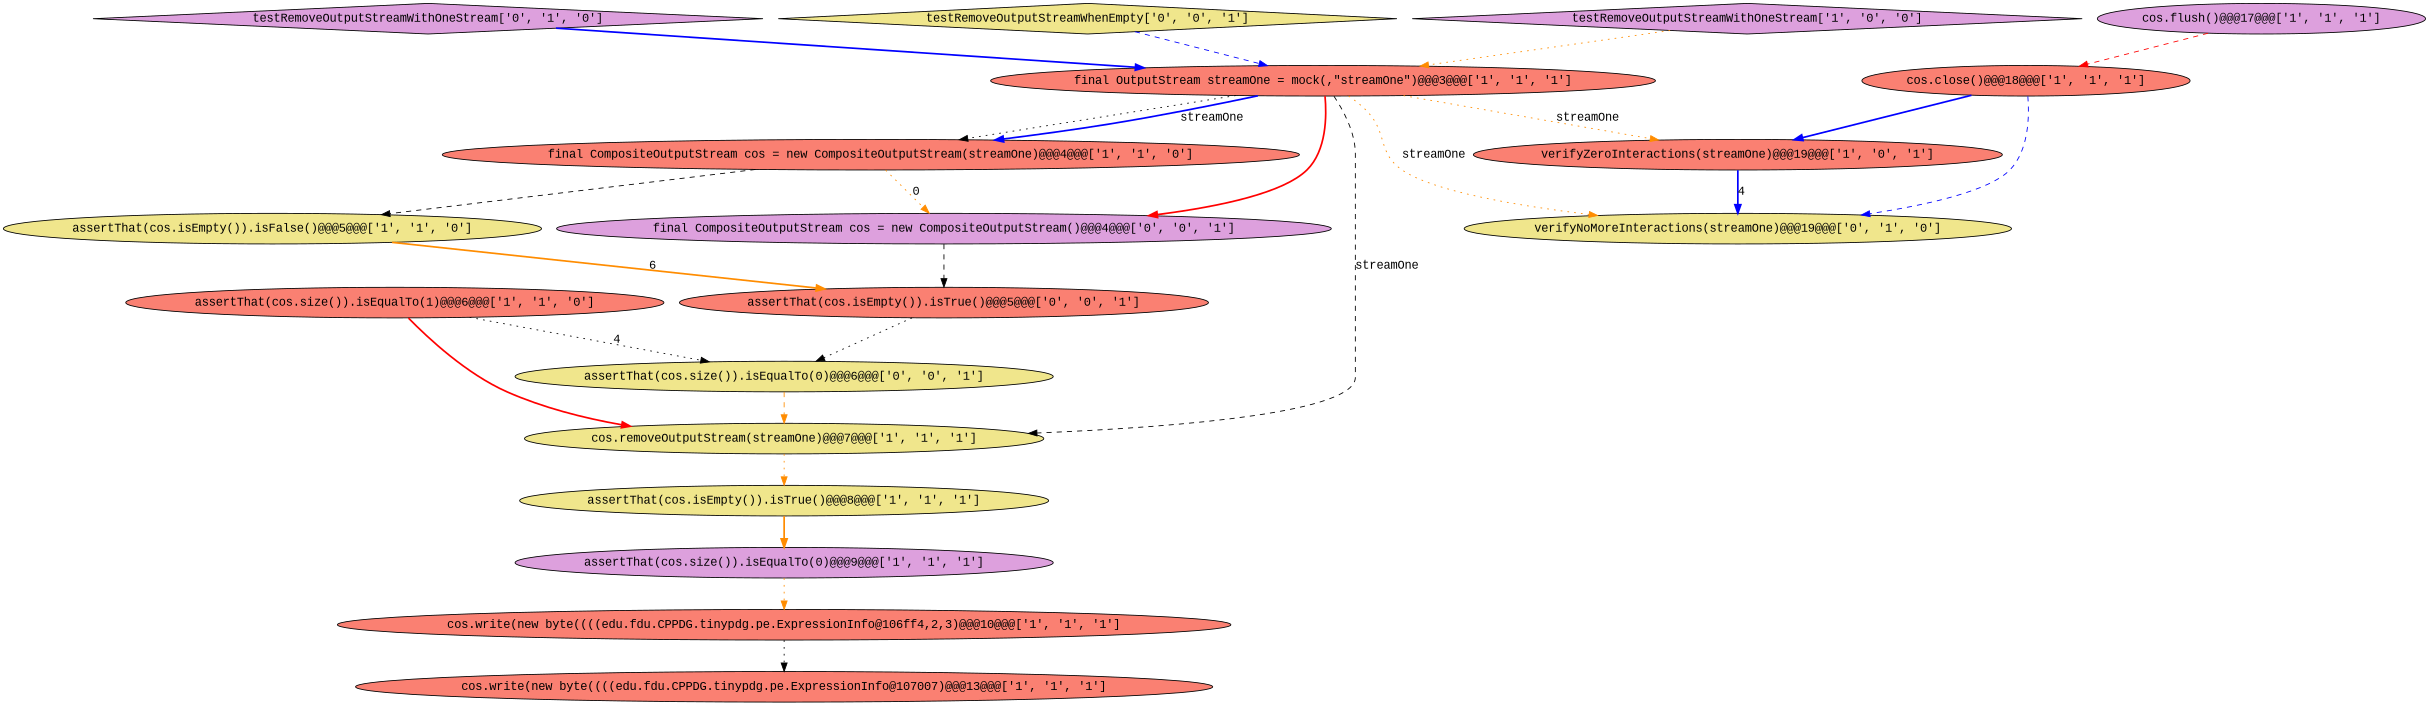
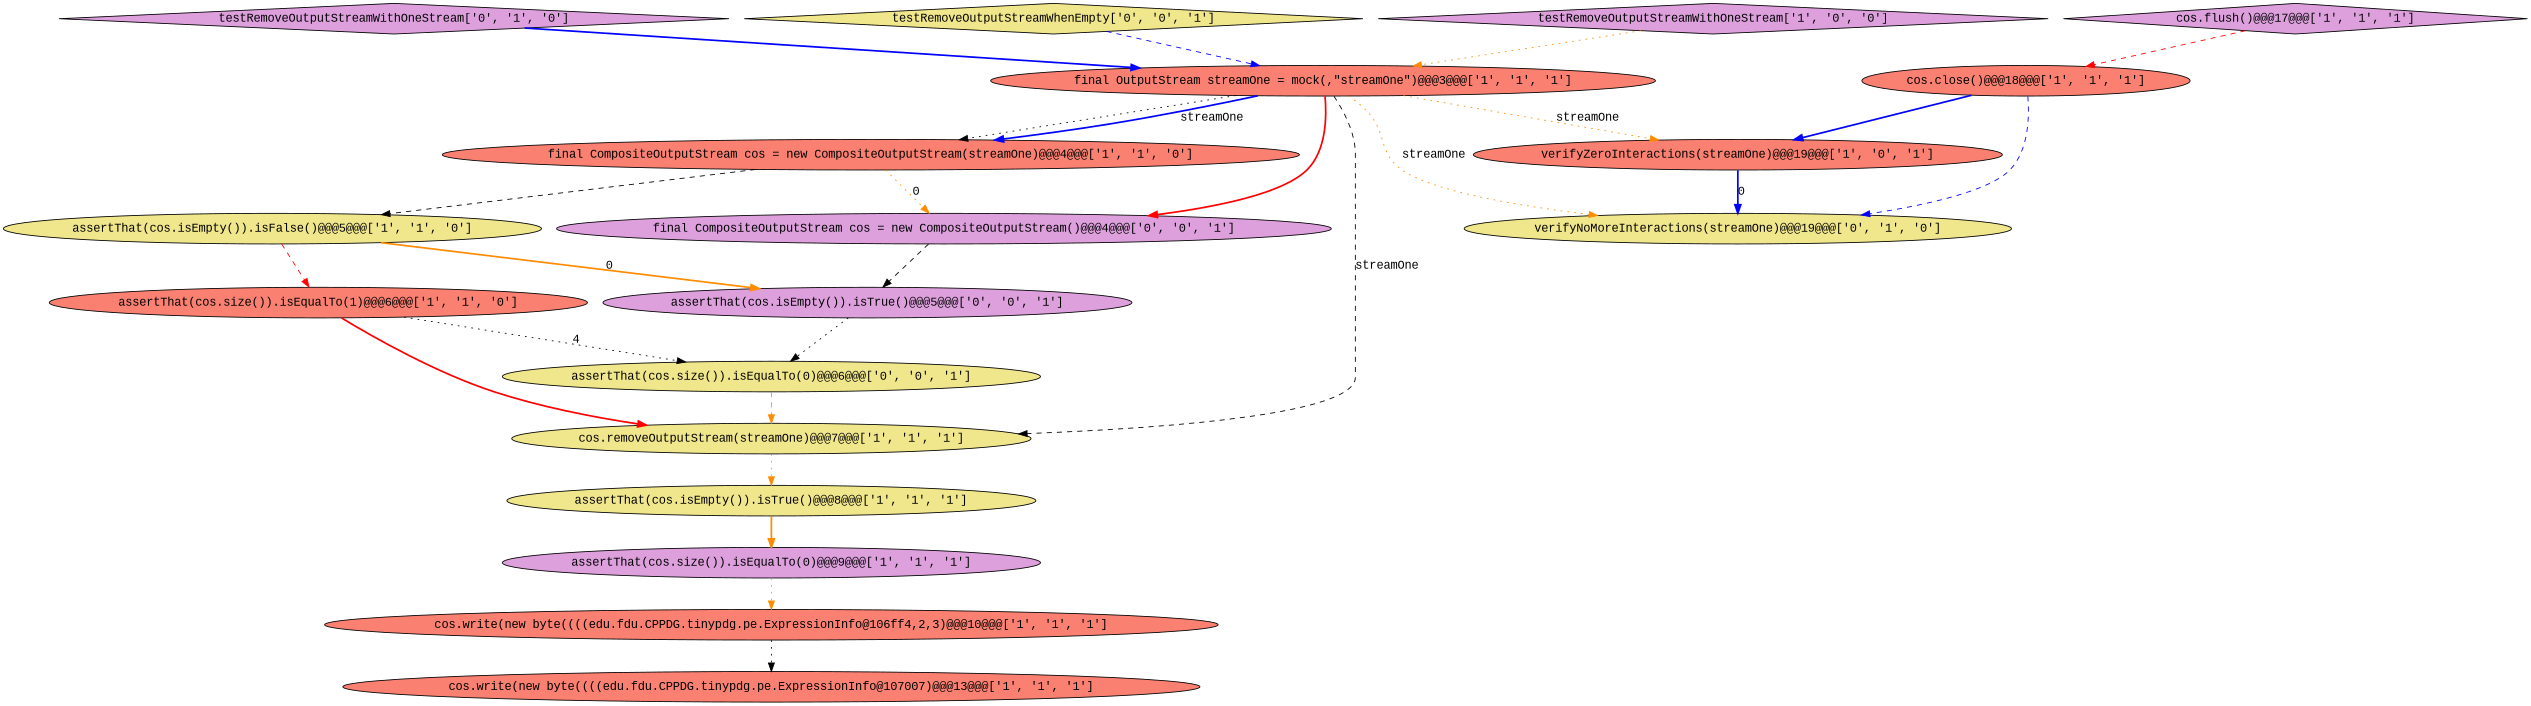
node "cos.flush()@@@17@@@['1', '1', '1']": shape ellipse -> diamond
edge "verifyZeroInteractions(streamOne)@@@19@@@['1', '0', '1']" -> "verifyNoMoreInteractions(streamOne)@@@19@@@['0', '1', '0']": label "4" -> "0"
edge "assertThat(cos.isEmpty()).isFalse()@@@5@@@['1', '1', '0']" -> "assertThat(cos.size()).isEqualTo(1)@@@6@@@['1', '1', '0']": added
edge "assertThat(cos.isEmpty()).isFalse()@@@5@@@['1', '1', '0']" -> "assertThat(cos.isEmpty()).isTrue()@@@5@@@['0', '0', '1']": label "6" -> "0"
node "assertThat(cos.isEmpty()).isTrue()@@@5@@@['0', '0', '1']": fillcolor salmon -> plum
